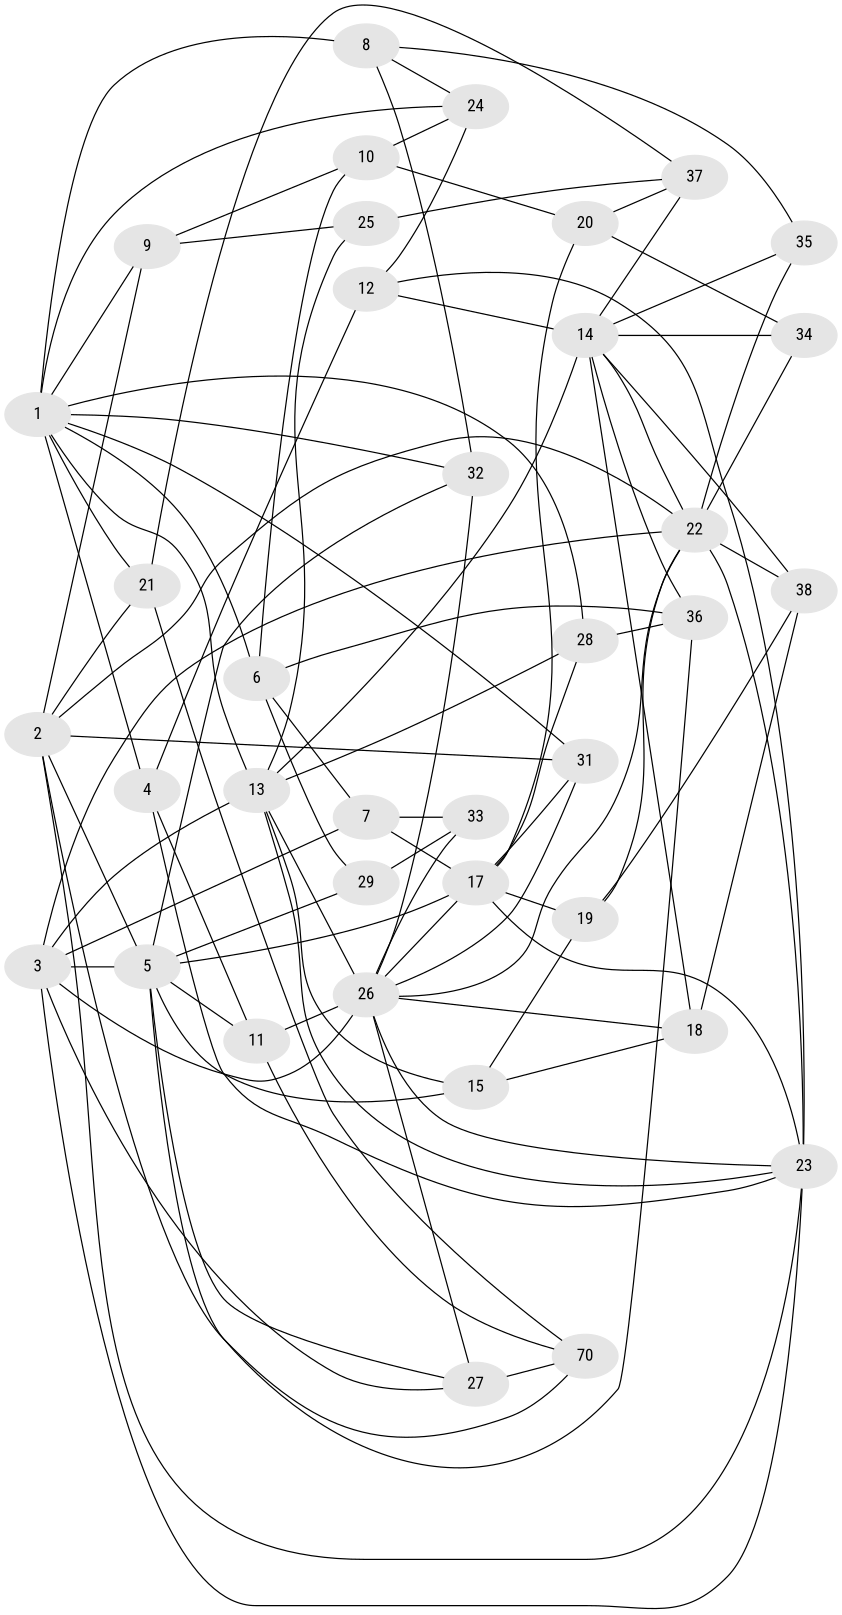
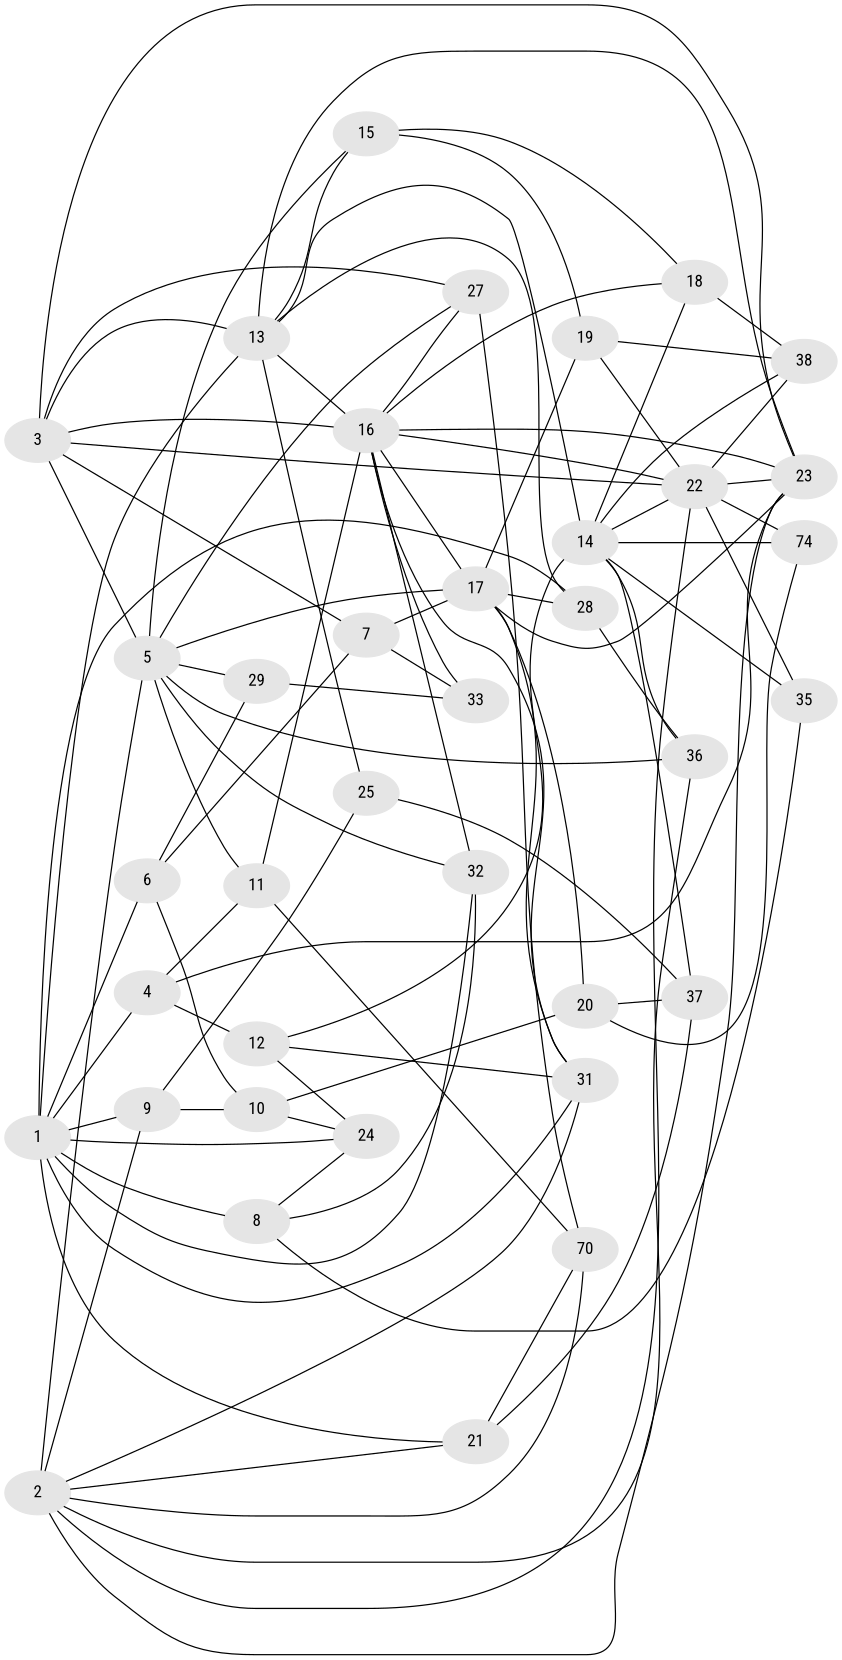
node "34": label "34" -> "74"
edge "12" -- "23": now "12" -- "31"
edge "36" -- "6": now "36" -- "2"
node "26": label "26" -> "16"
